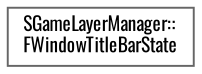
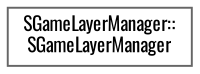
node "SGameLayerManager:: FWindowTitleBarState": label "SGameLayerManager:: FWindowTitleBarState" -> "SGameLayerManager:: SGameLayerManager"
